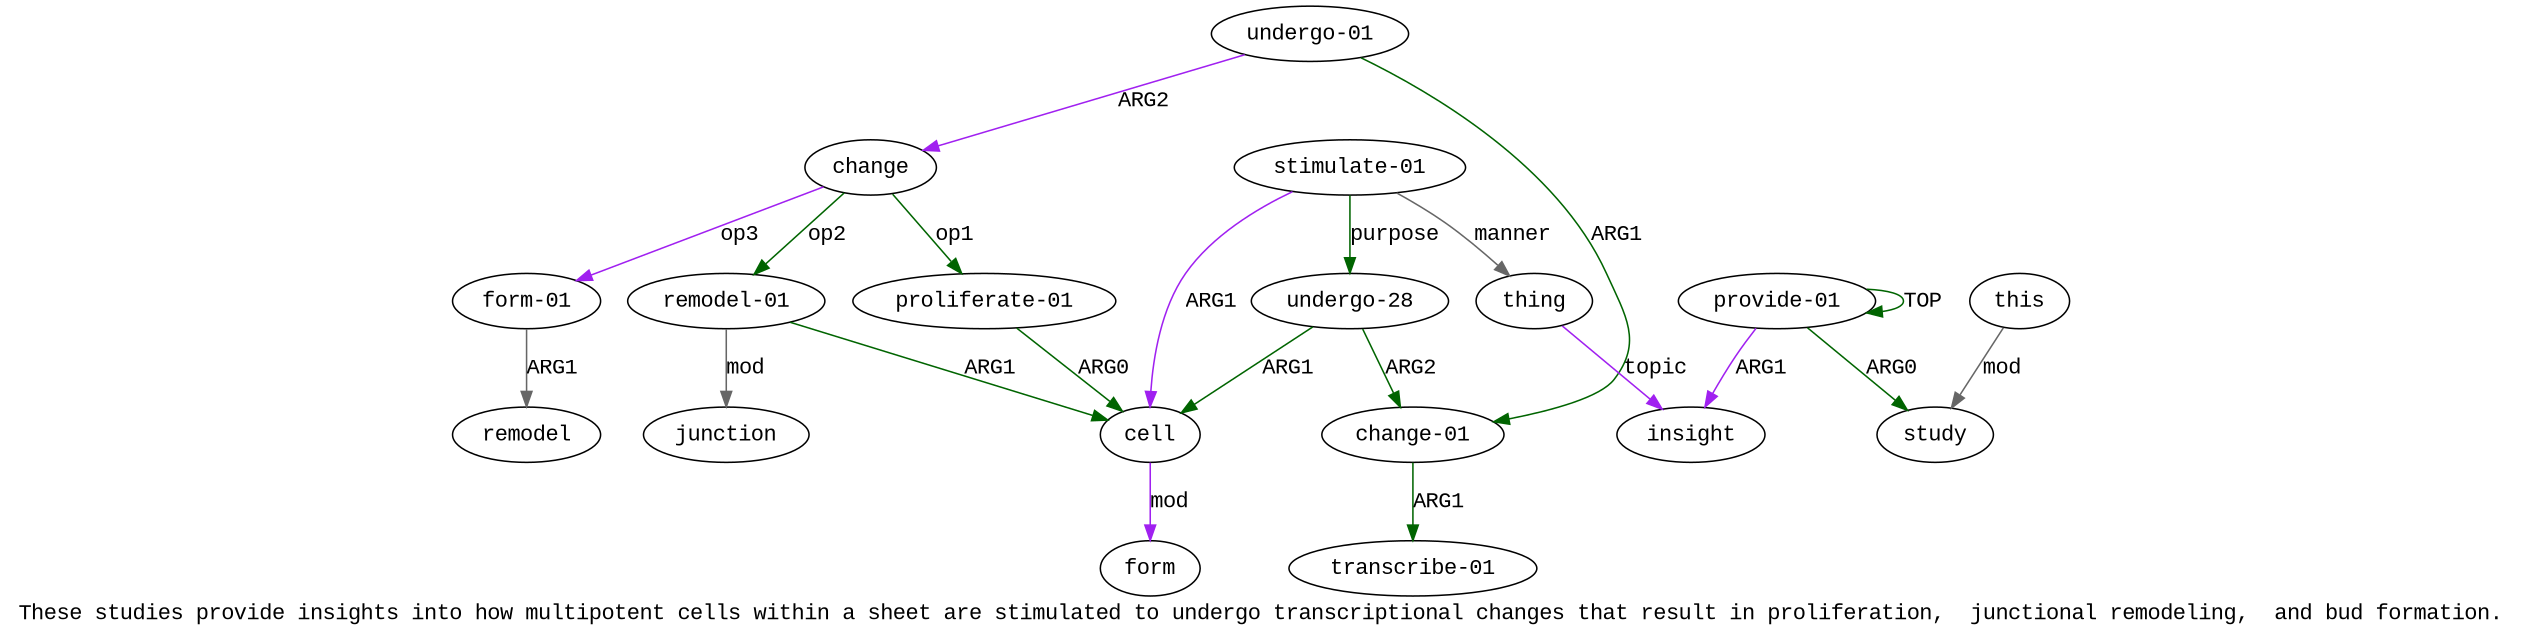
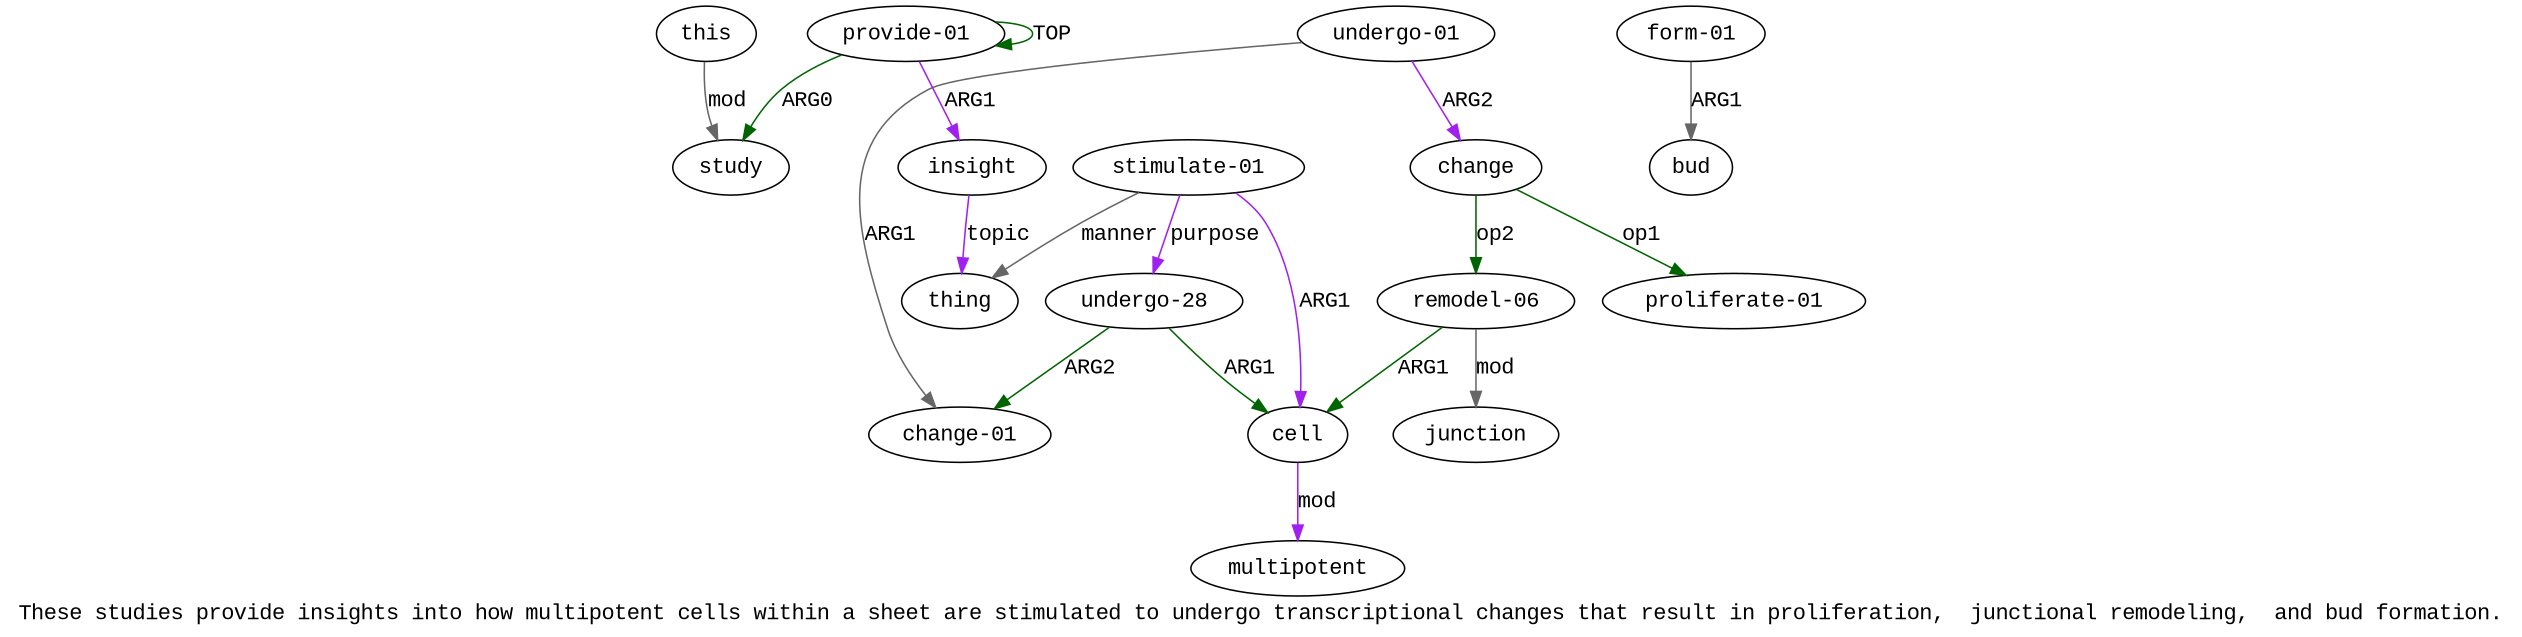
edge "stimulate-01" -> "undergo-28": color darkgreen -> purple
edge "undergo-01" -> "change-01": color darkgreen -> gray40
edge "change" -> "form-01": removed, label "op3"
node "remodel-01": label "remodel-01" -> "remodel-06"
edge "thing" -> "insight": reversed
edge "proliferate-01" -> "cell": removed, label "ARG0"
node "remodel": label "remodel" -> "bud"
node "form": label "form" -> "multipotent"
node "transcribe-01": removed
